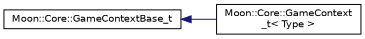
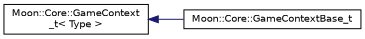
edge "Moon::Core::GameContext _t< Type >" -> "Moon::Core::GameContextBase_t": reversed
